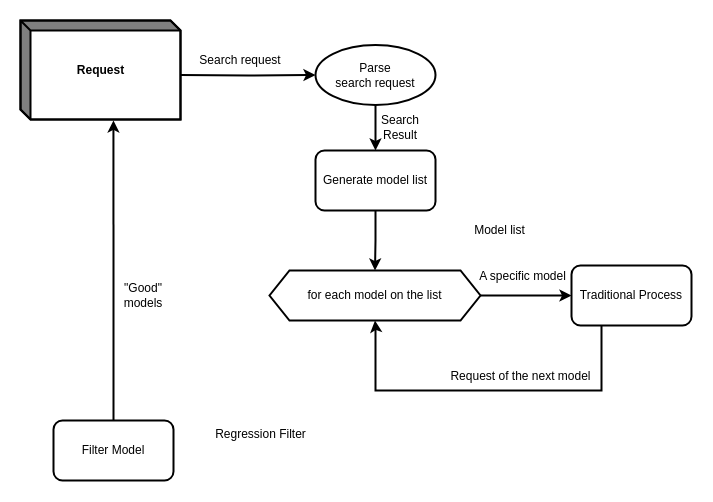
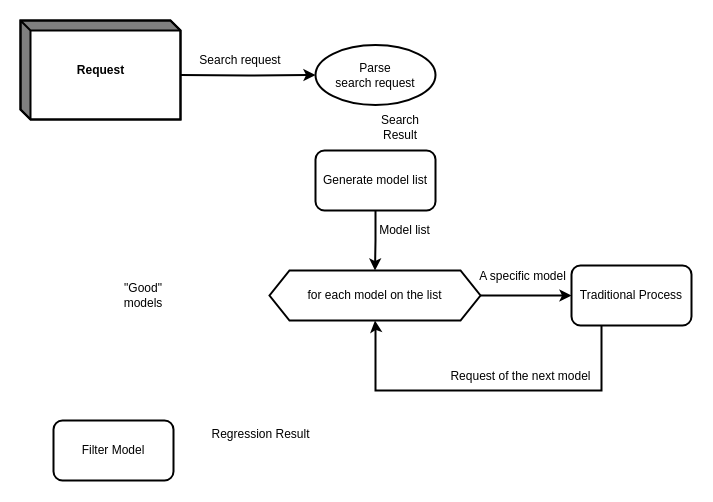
edge "Parse search request" -> "Generate model list": removed
node "Model list": moved (500, 231) -> (405, 231)
edge "Filter Model" -> "Request": removed
node "Regression Filter": label "Regression Filter" -> "Regression Result"
